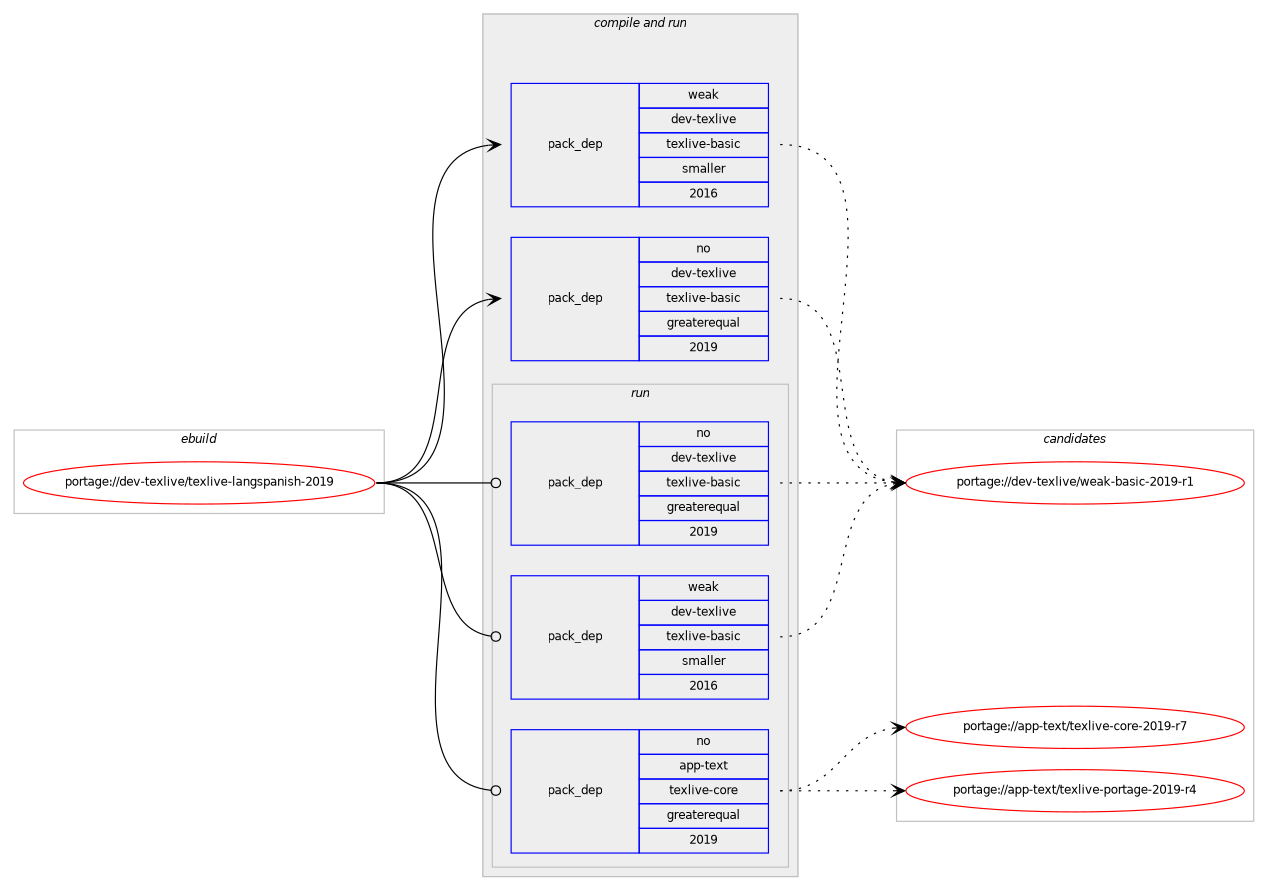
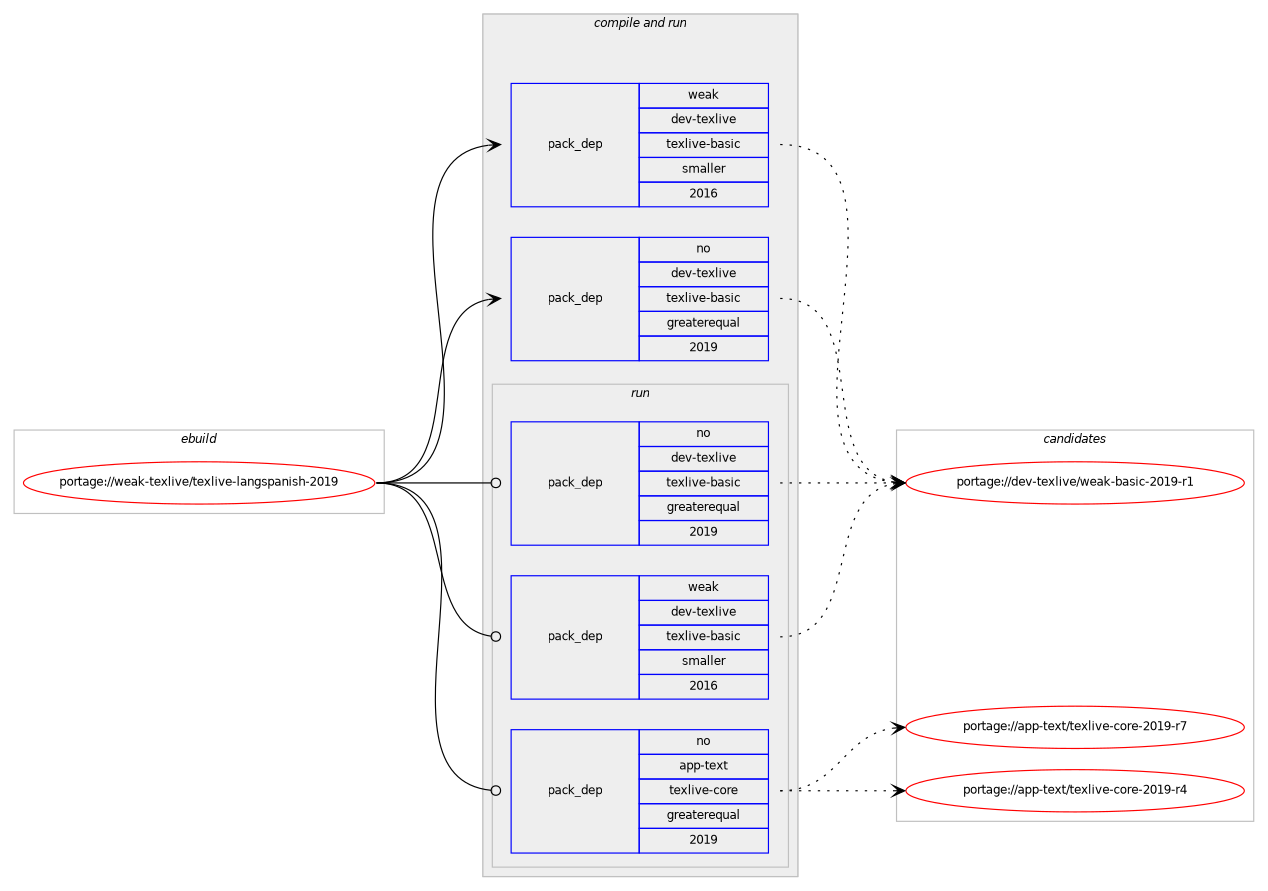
node "portage://dev-texlive/texlive-langspanish-2019": label "portage://dev-texlive/texlive-langspanish-2019" -> "portage://weak-texlive/texlive-langspanish-2019"
node "portage://app-text/texlive-portage-2019-r4": label "portage://app-text/texlive-portage-2019-r4" -> "portage://app-text/texlive-core-2019-r4"
